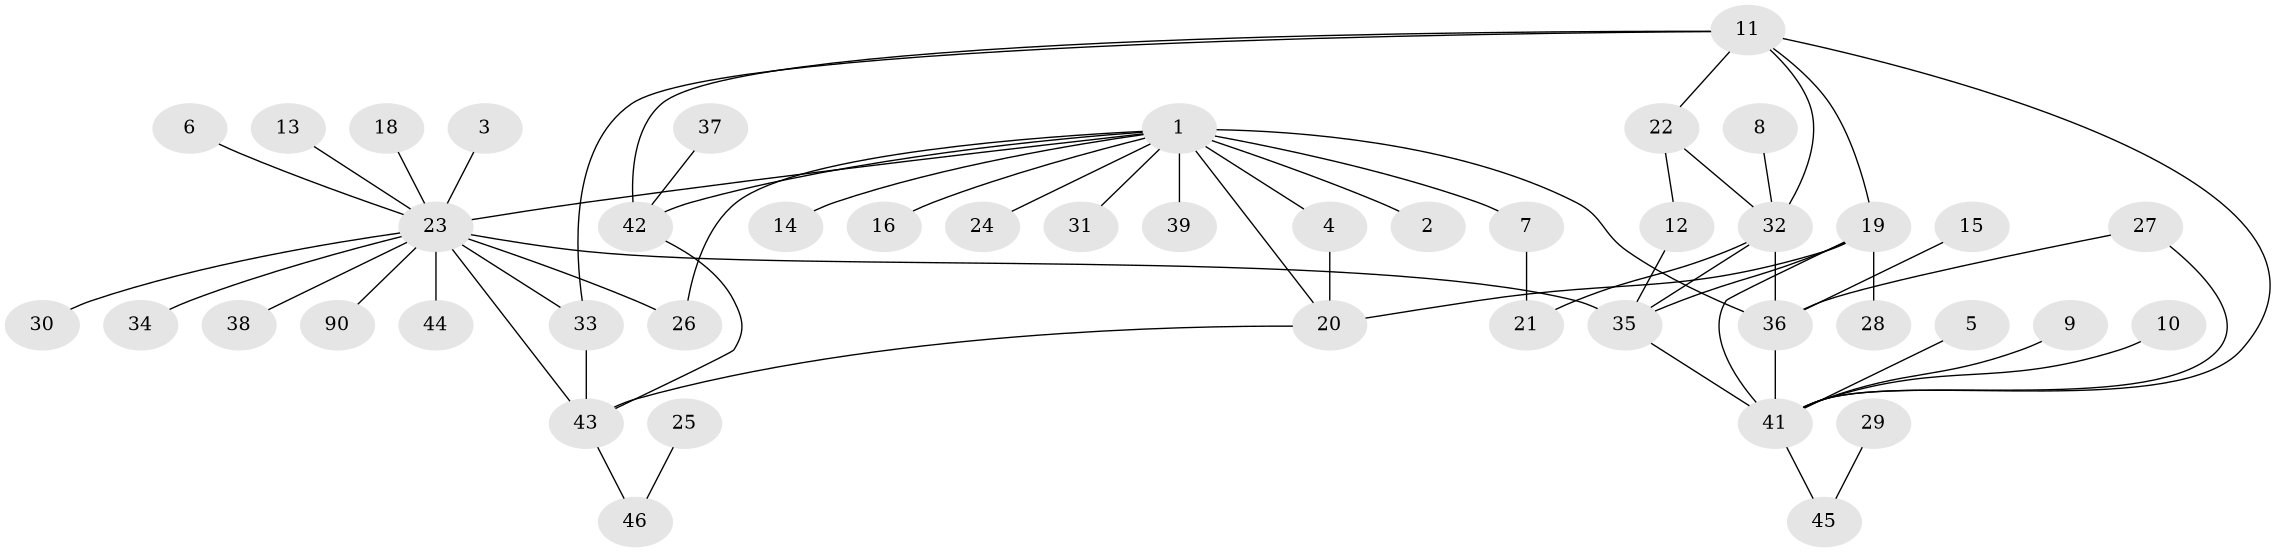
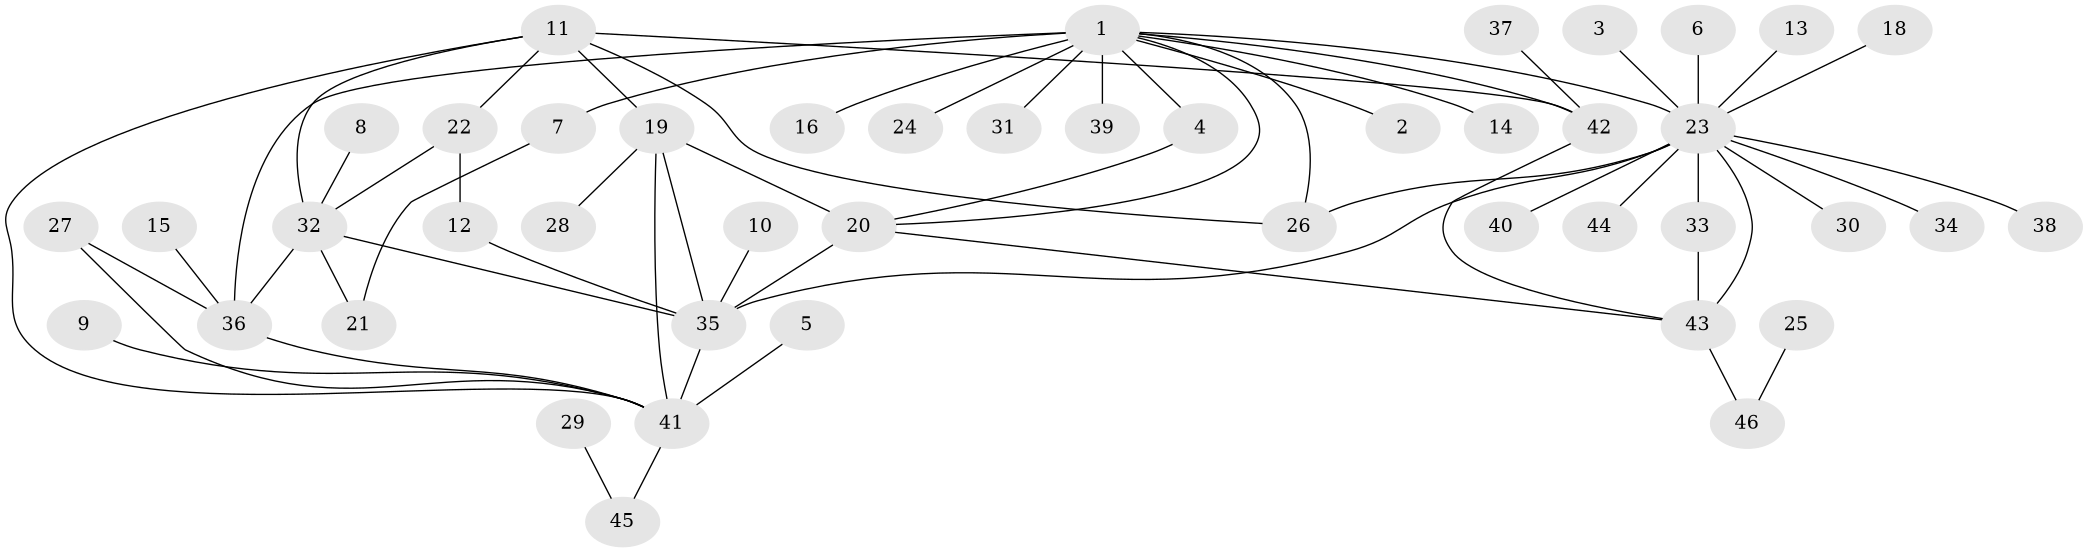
edge "11" -- "33": now "11" -- "26"
edge "20" -- "35": added
node "90": label "90" -> "40"
edge "10" -- "41": now "10" -- "35"
